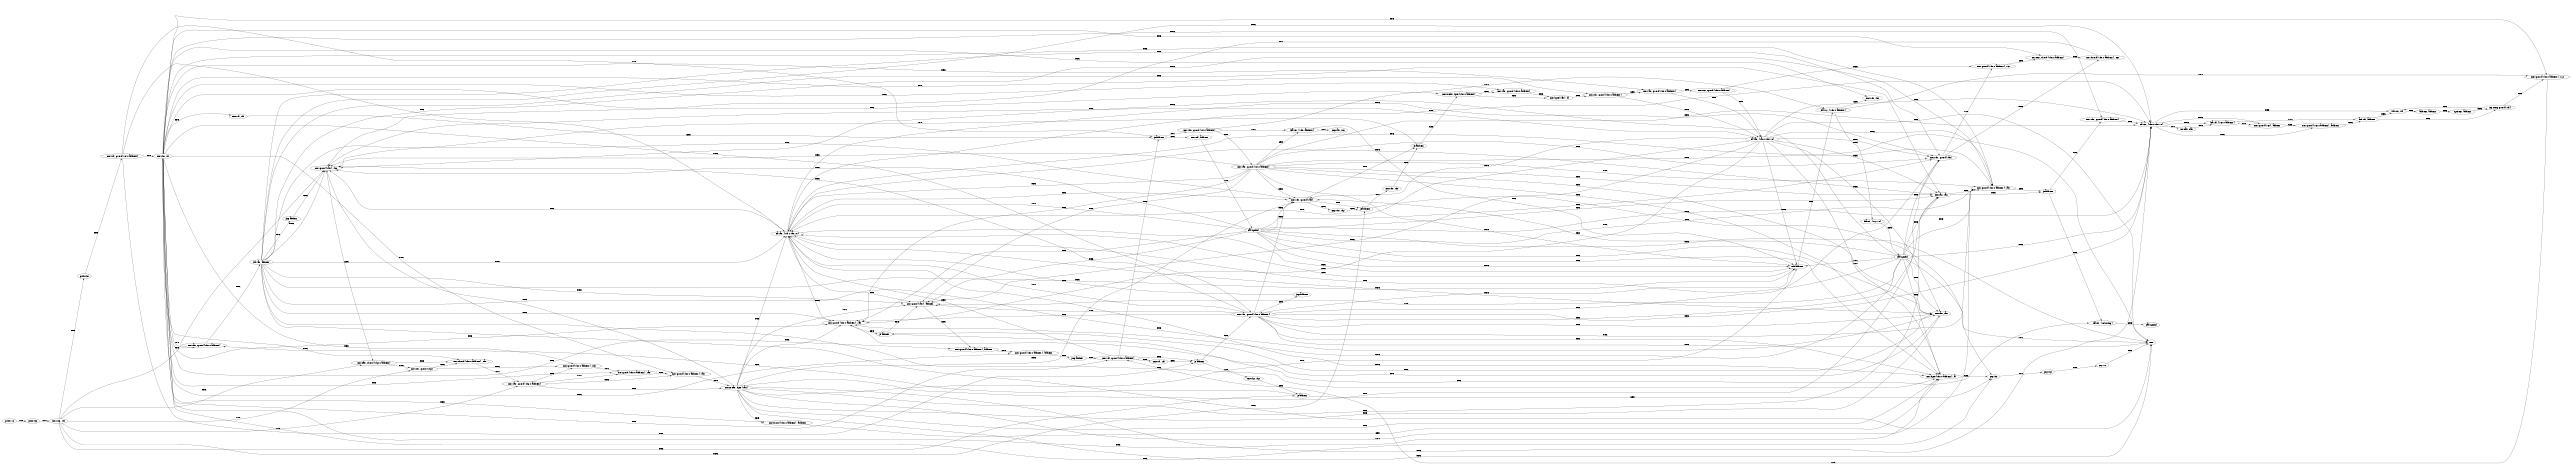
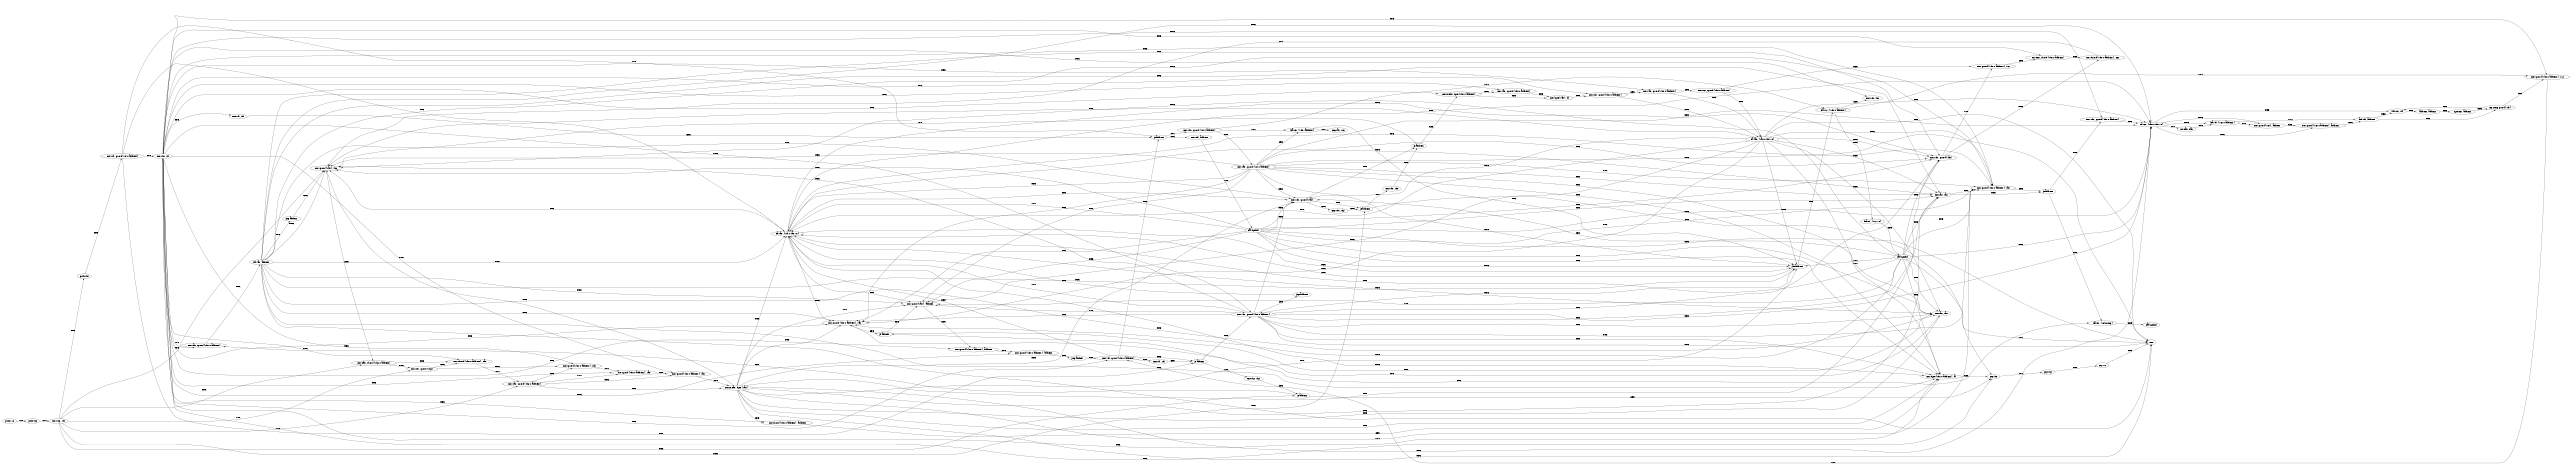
node "sub address": label "sub address" -> "jae address"
